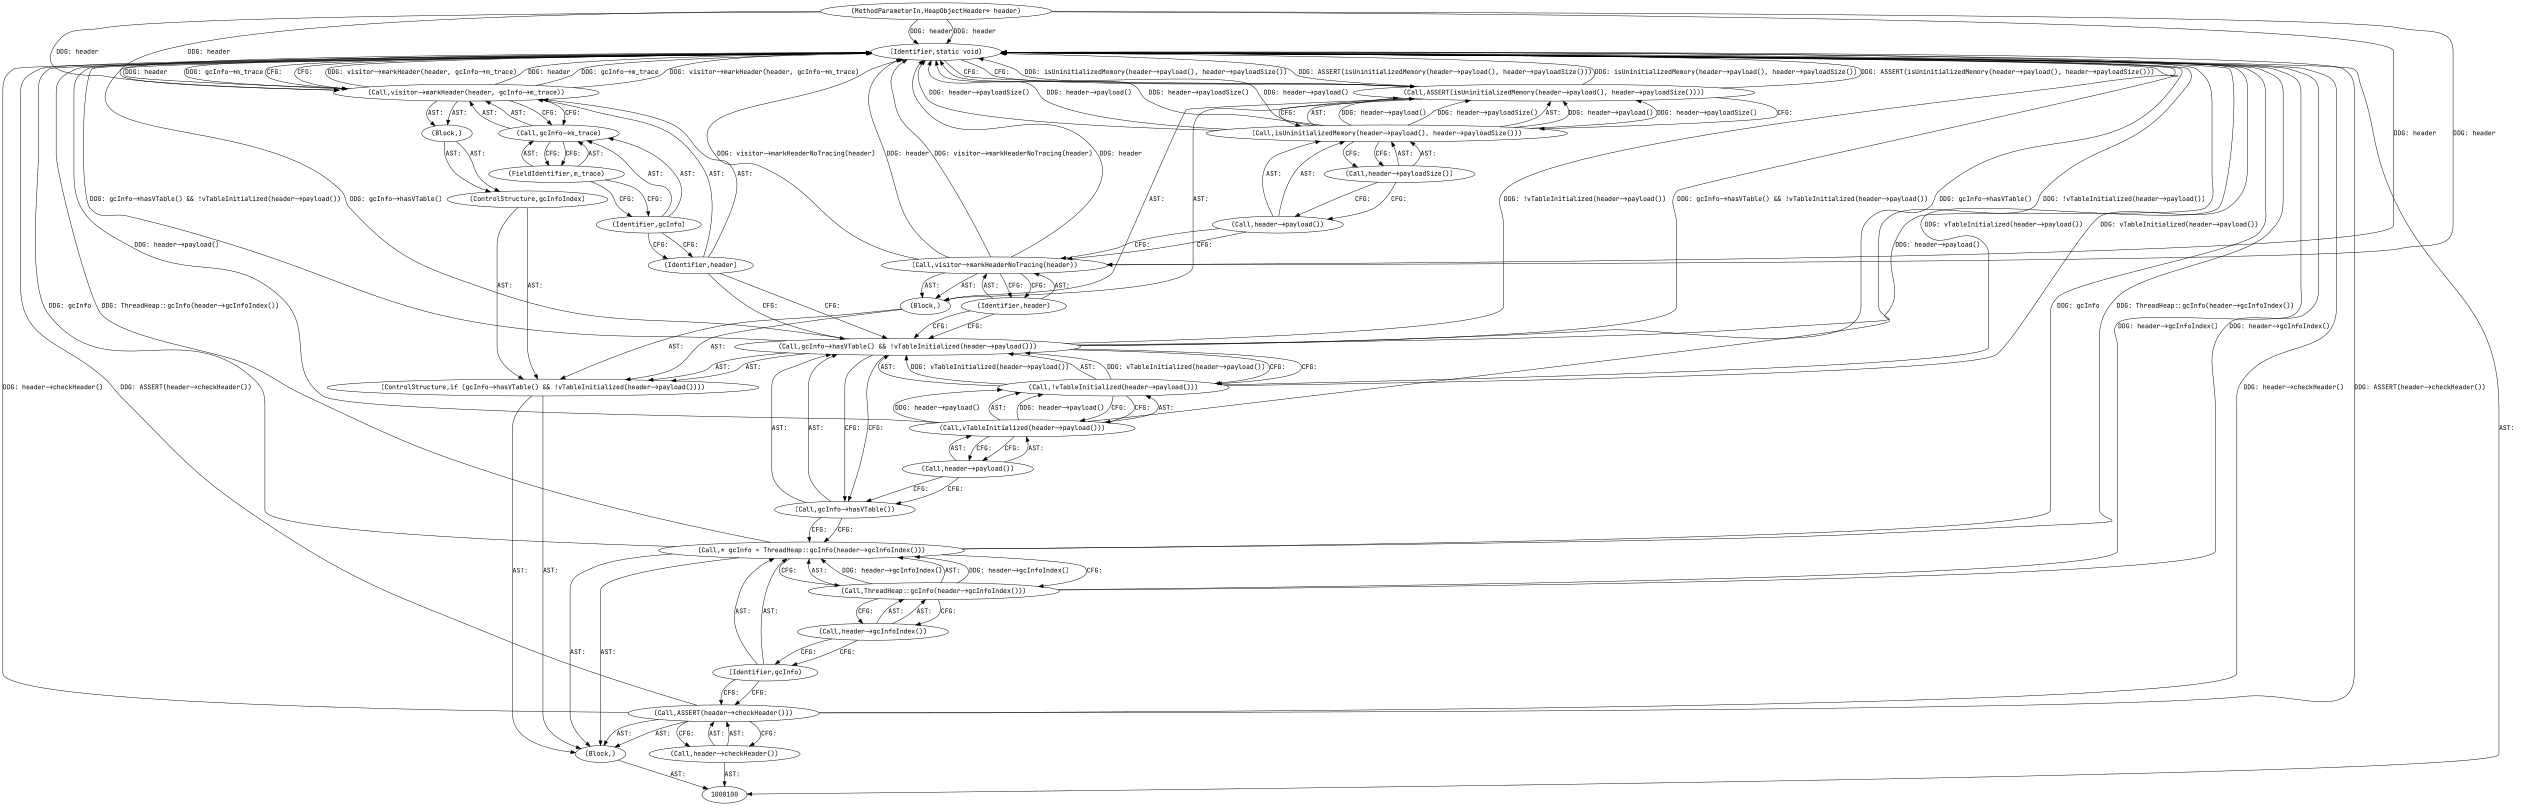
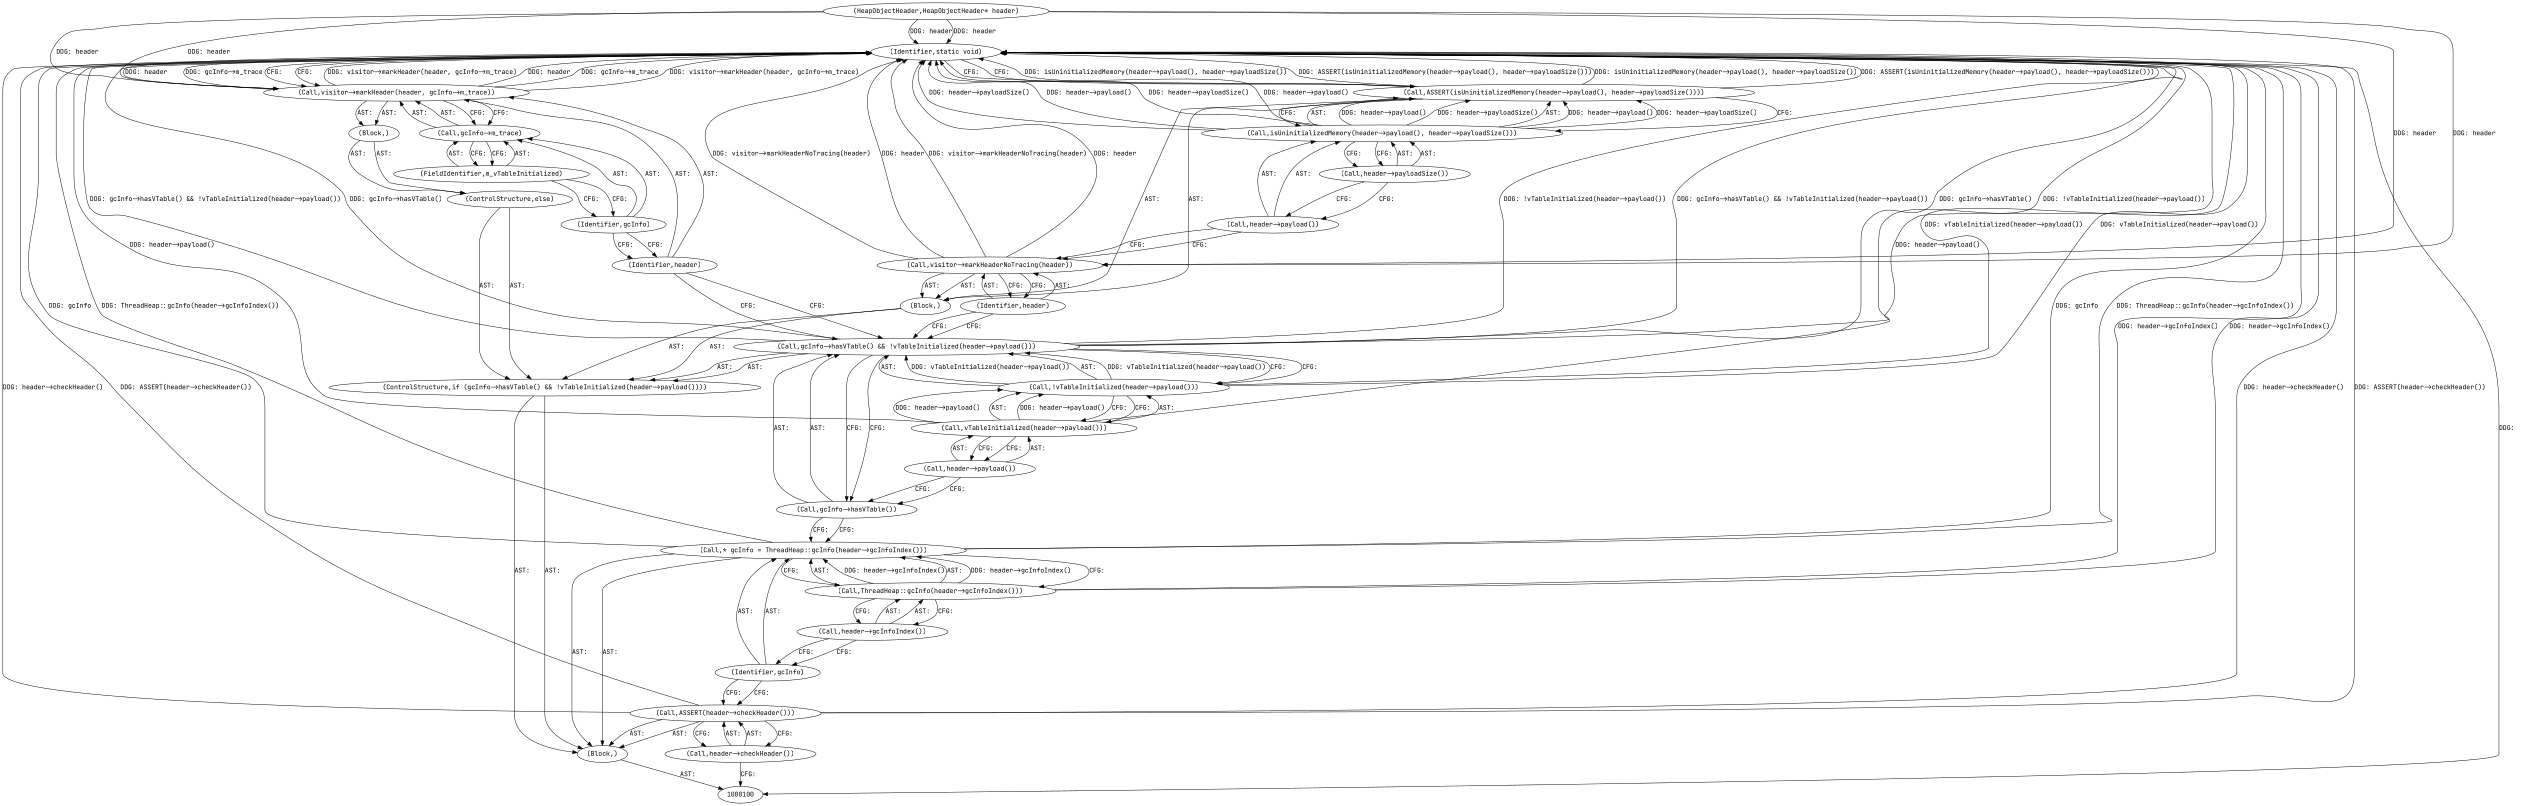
node "(MethodParameterIn,HeapObjectHeader* header)": label "(MethodParameterIn,HeapObjectHeader* header)" -> "(HeapObjectHeader,HeapObjectHeader* header)"
node "(FieldIdentifier,m_trace)": label "(FieldIdentifier,m_trace)" -> "(FieldIdentifier,m_vTableInitialized)"
node "(ControlStructure,gcInfoIndex)": label "(ControlStructure,gcInfoIndex)" -> "(ControlStructure,else)"
edge "(Identifier,static void)" -> "1000100": label "AST: " -> "DDG: "
edge "(Call,header->checkHeader())" -> "1000100": label "AST: " -> "CFG: "
